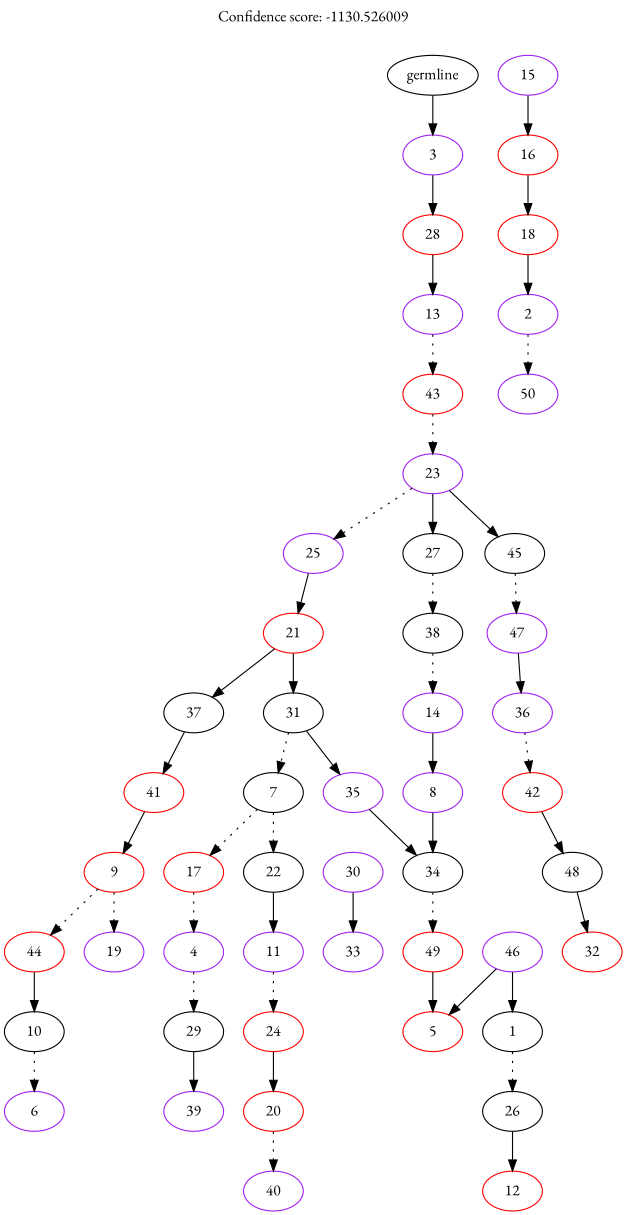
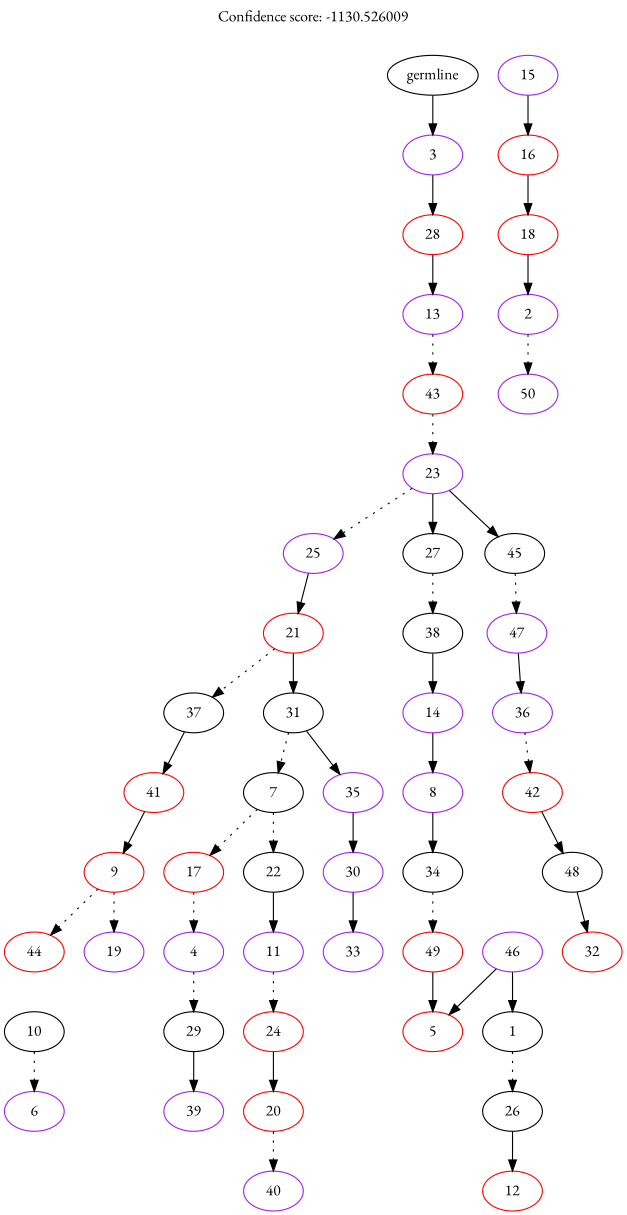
edge "38" -> "14": style dotted -> solid
edge "21" -> "37": style solid -> dotted
edge "35" -> "34": now "35" -> "30"
edge "44" -> "10": removed
